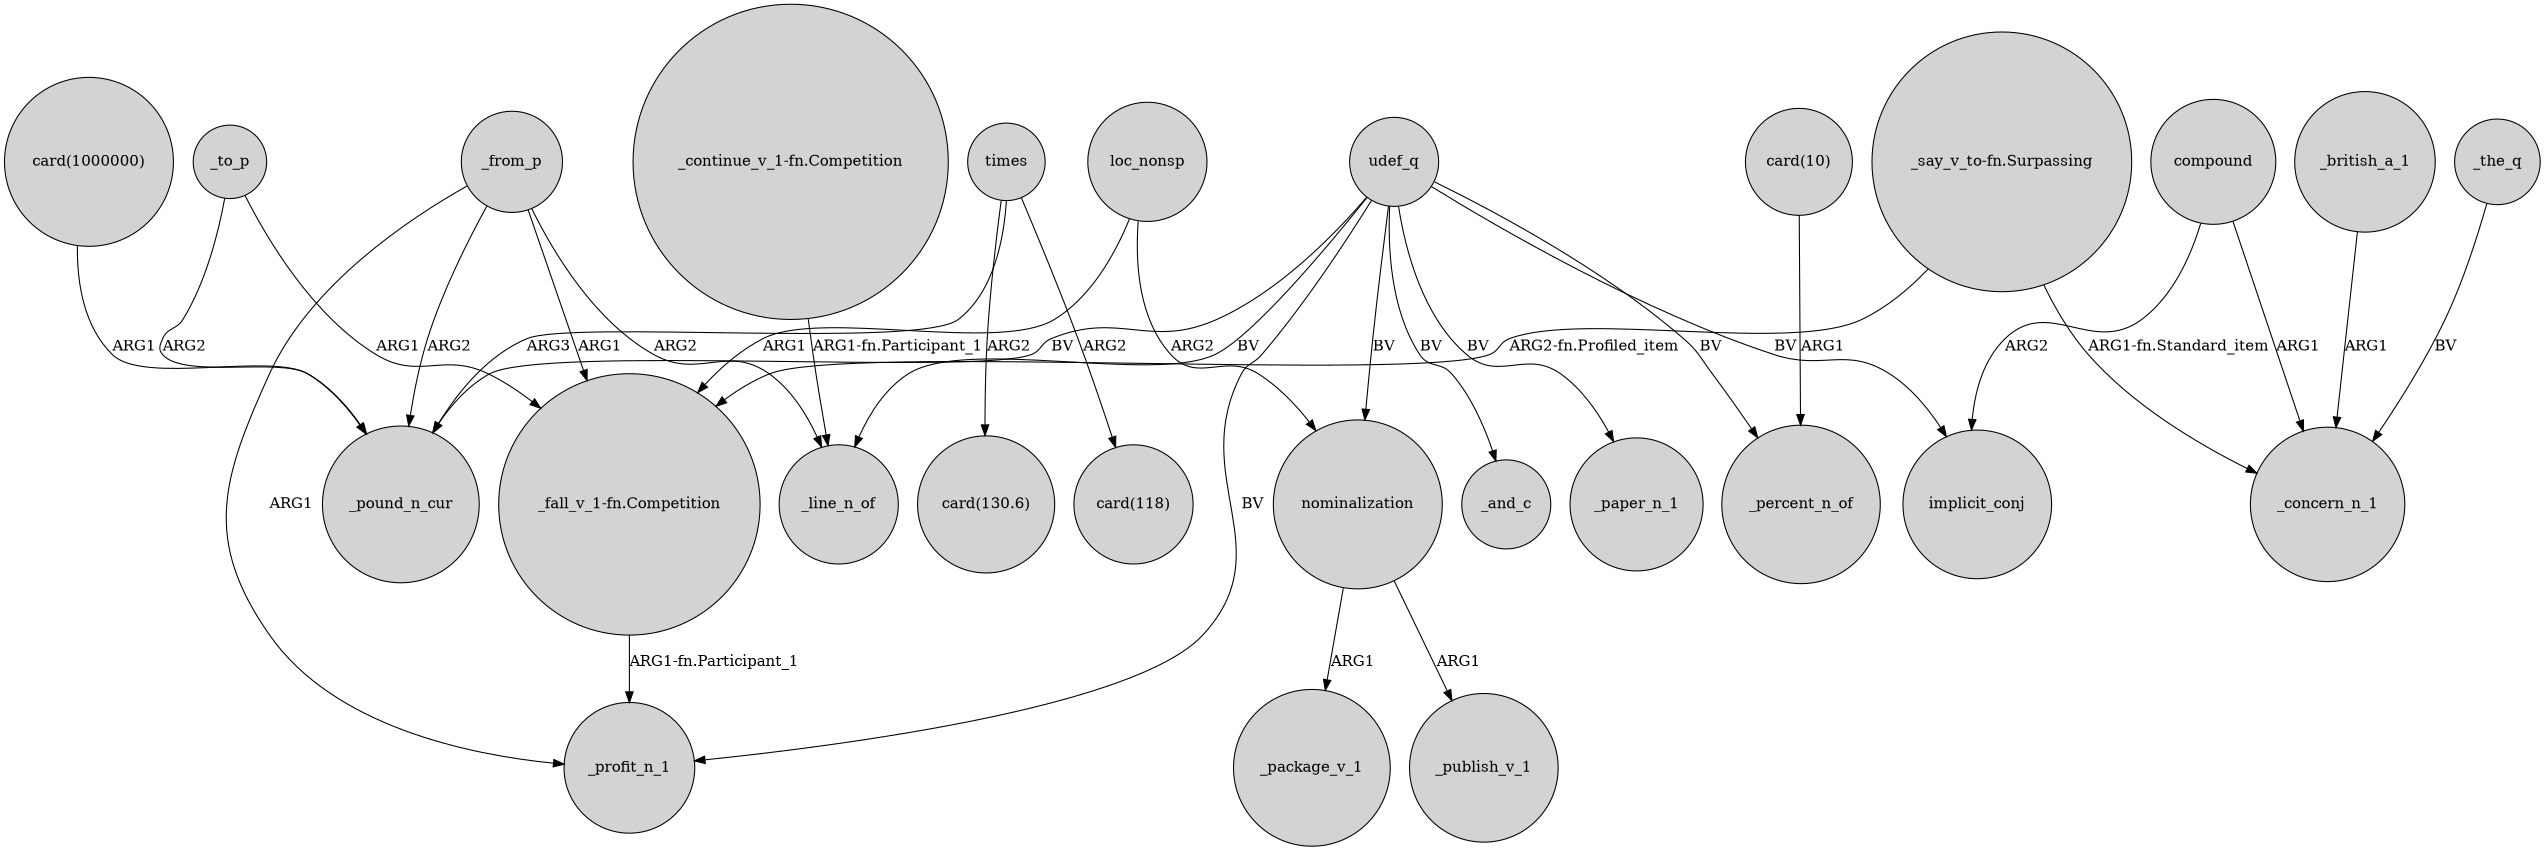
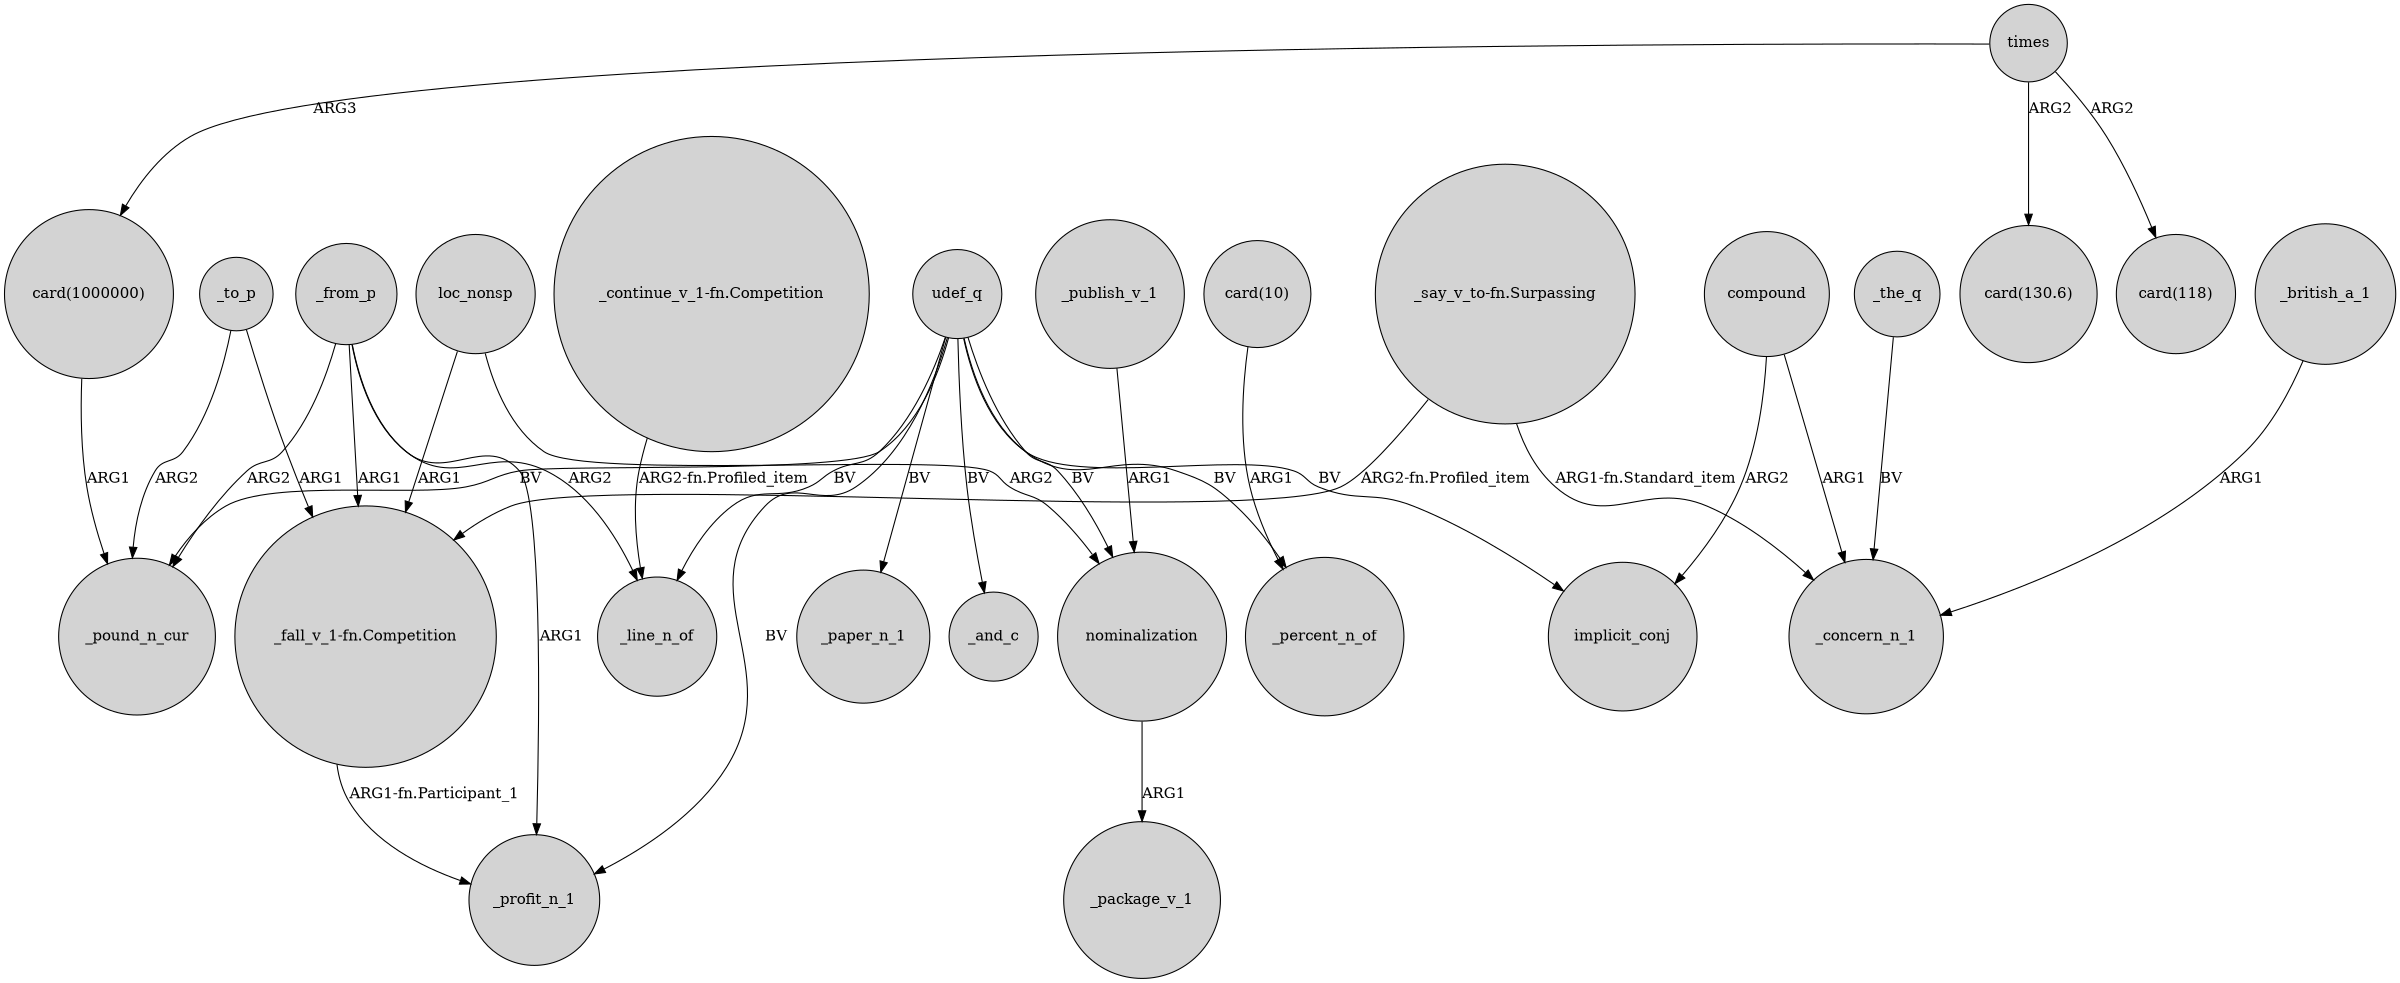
edge "times" -> "_pound_n_cur": now "times" -> "card(1000000)"
edge "_continue_v_1-fn.Competition" -> "_line_n_of": label "ARG1-fn.Participant_1" -> "ARG2-fn.Profiled_item"
edge "nominalization" -> "_publish_v_1": reversed
